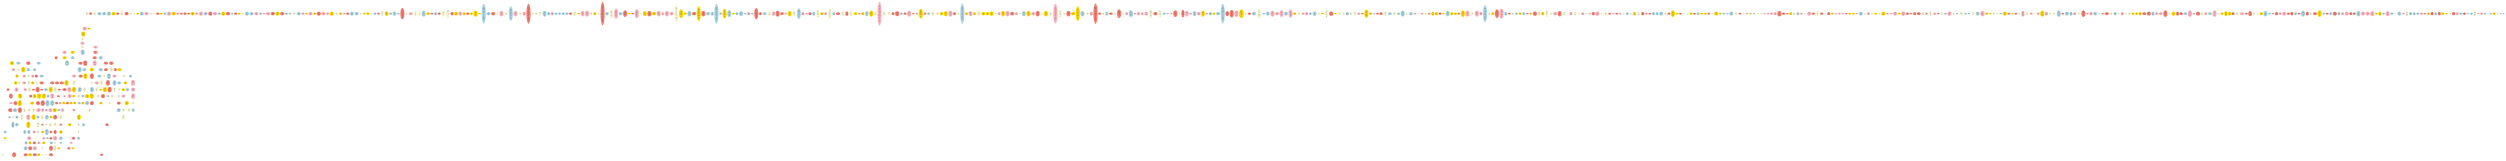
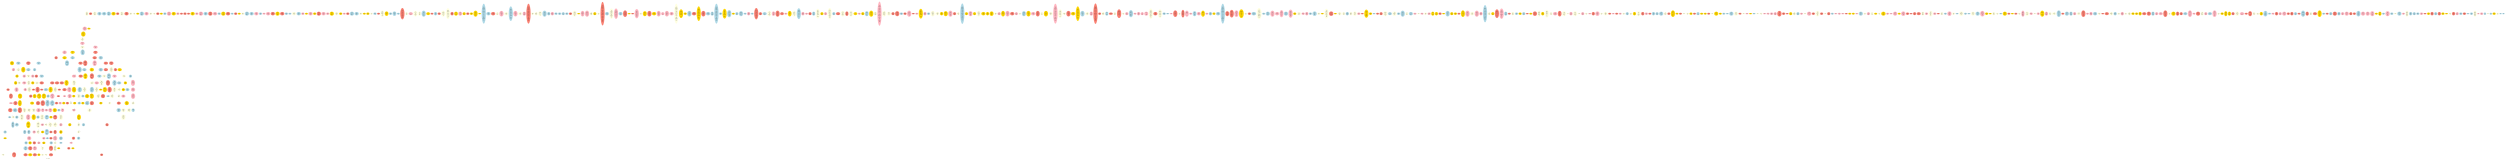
node "# 0x29fb JUMPDEST JUMP": fillcolor gold -> lightblue
node "# 0x21c JUMPDEST PUSHX Data REVERT": fillcolor gold -> lightyellow
